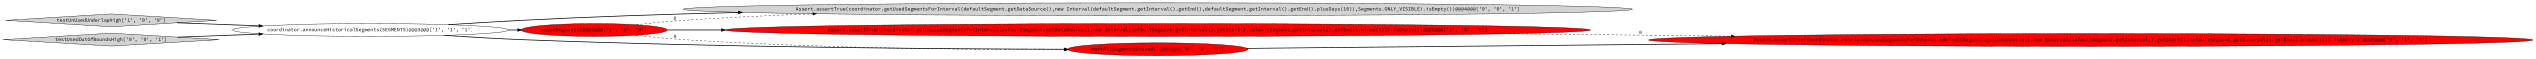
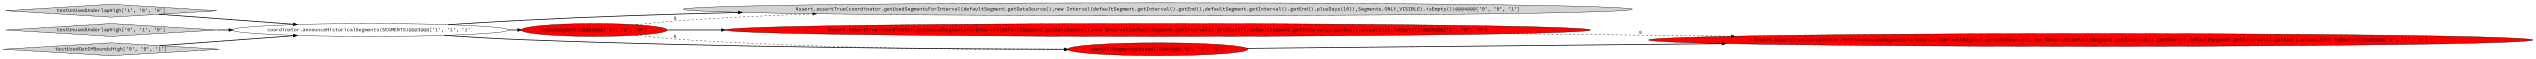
node "testUnusedUnderlapHigh['0', '1', '0']": added
